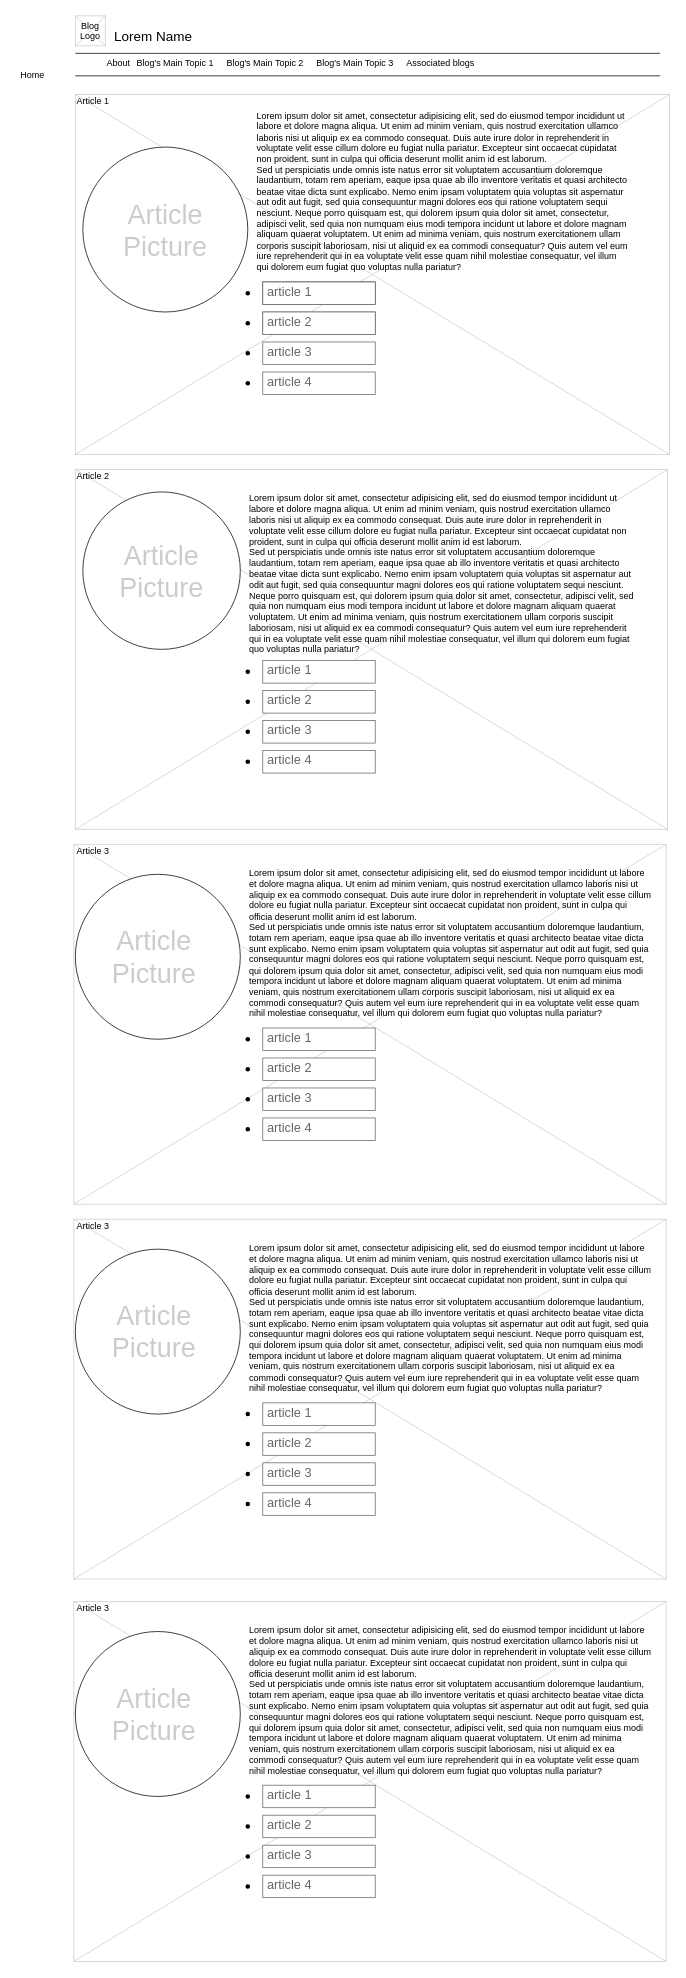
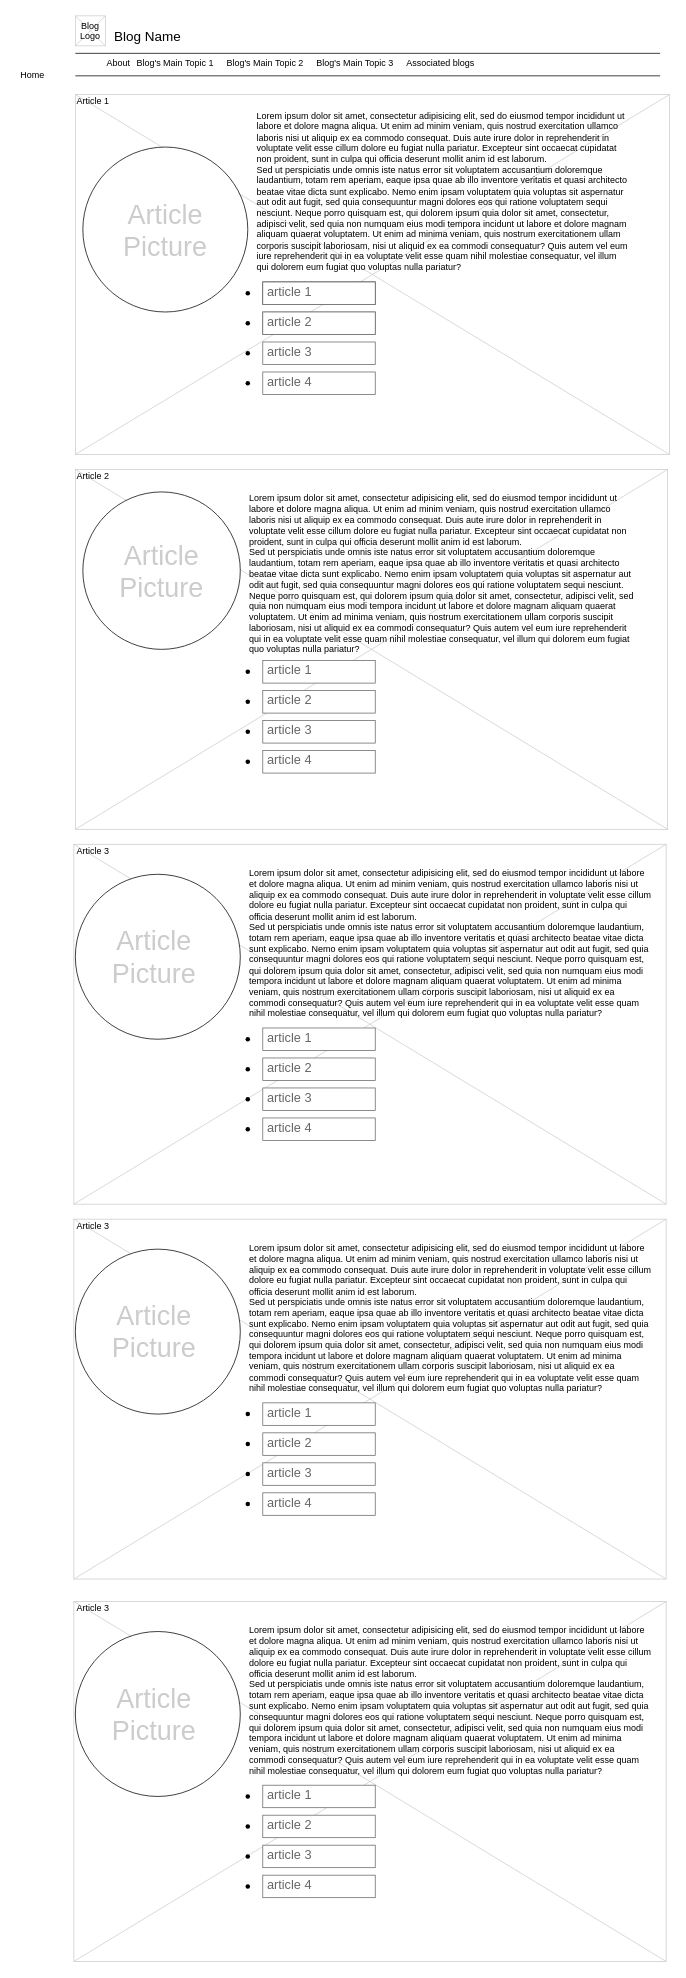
node "Lorem Name": label "Lorem Name" -> "Blog Name"
